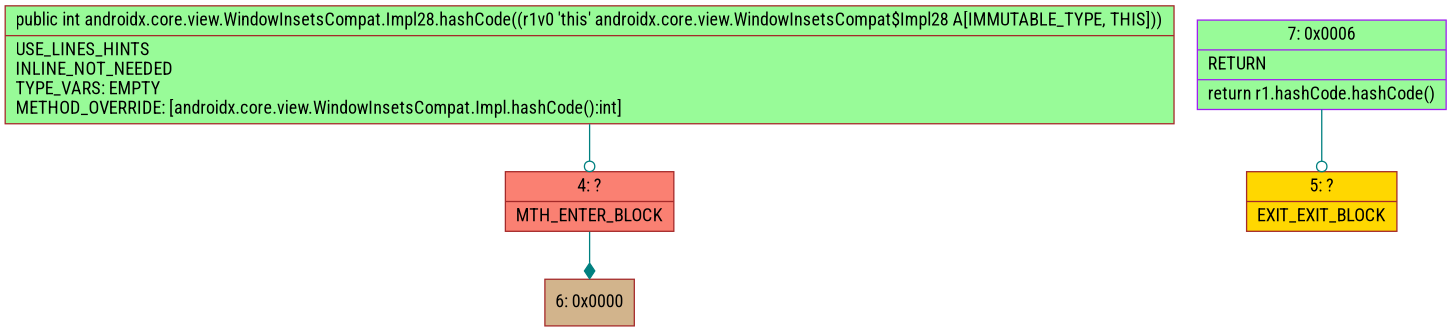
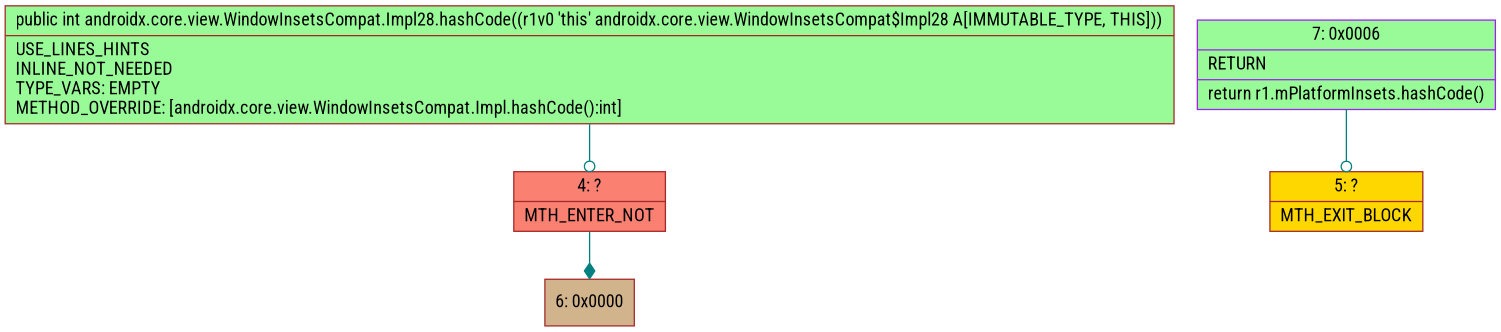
node "7: 0x0006": text "return r1.hashCode.hashCode()" -> "return r1.mPlatformInsets.hashCode()"
node "4: ?": text "MTH_ENTER_BLOCK" -> "MTH_ENTER_NOT"
node "5: ?": text "EXIT_EXIT_BLOCK" -> "MTH_EXIT_BLOCK"
